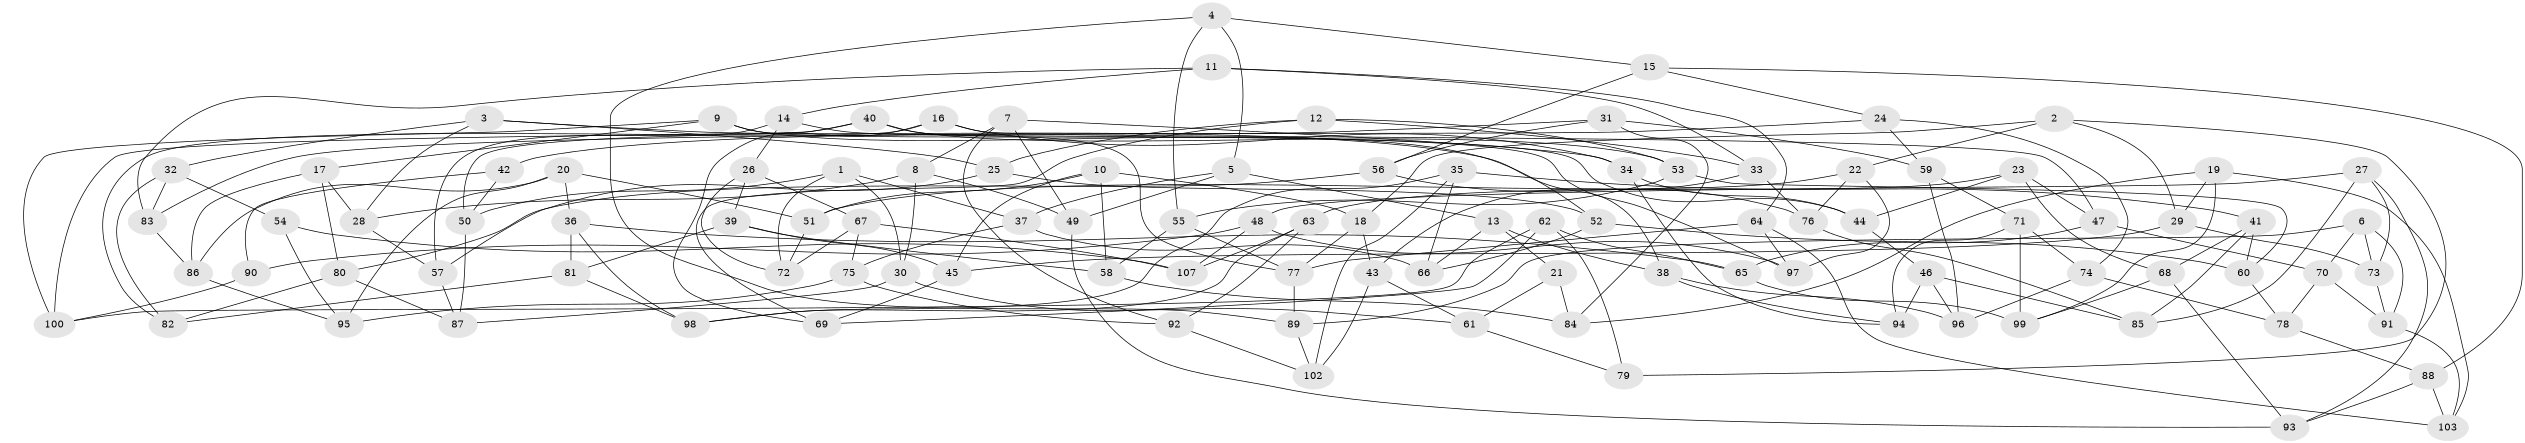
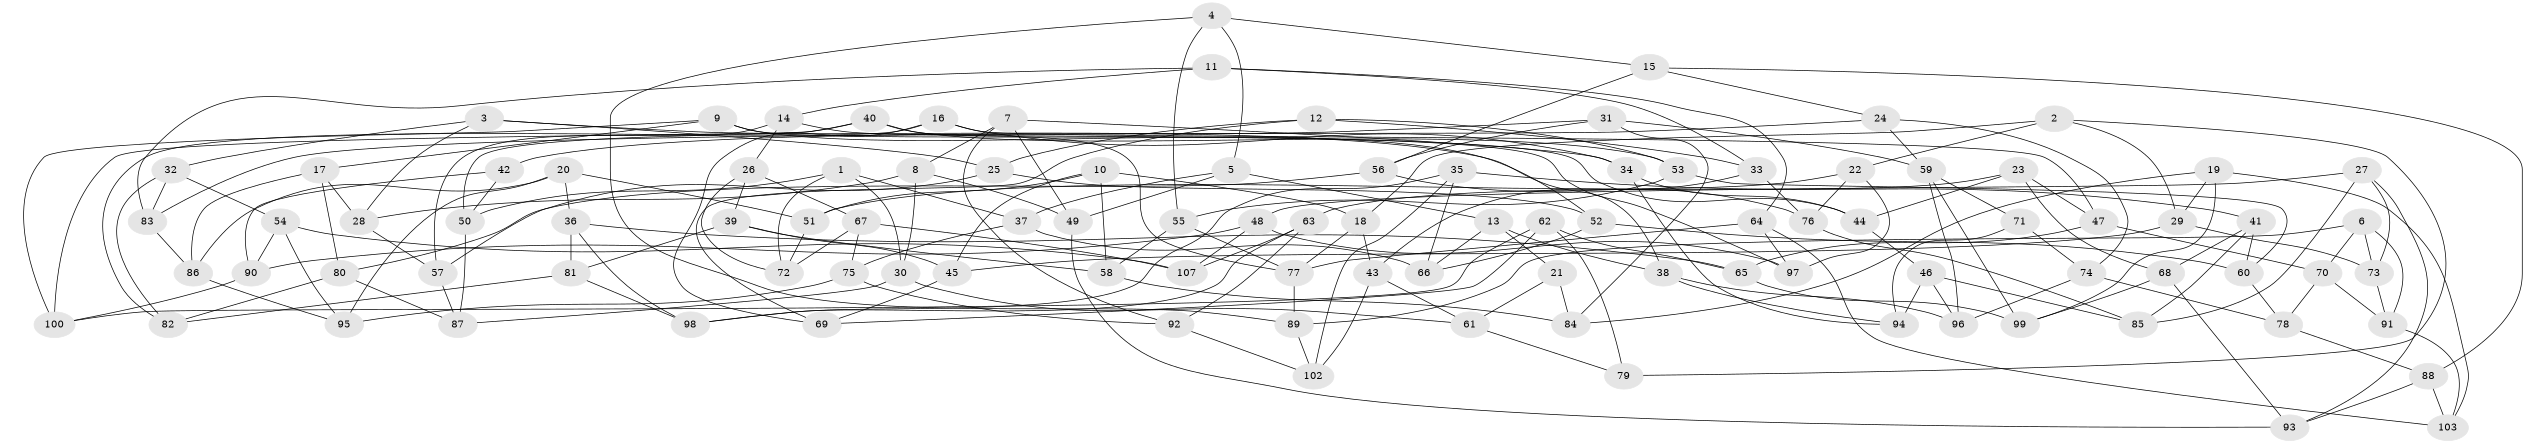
edge "54" -- "90": added
edge "71" -- "99": now "59" -- "99"
